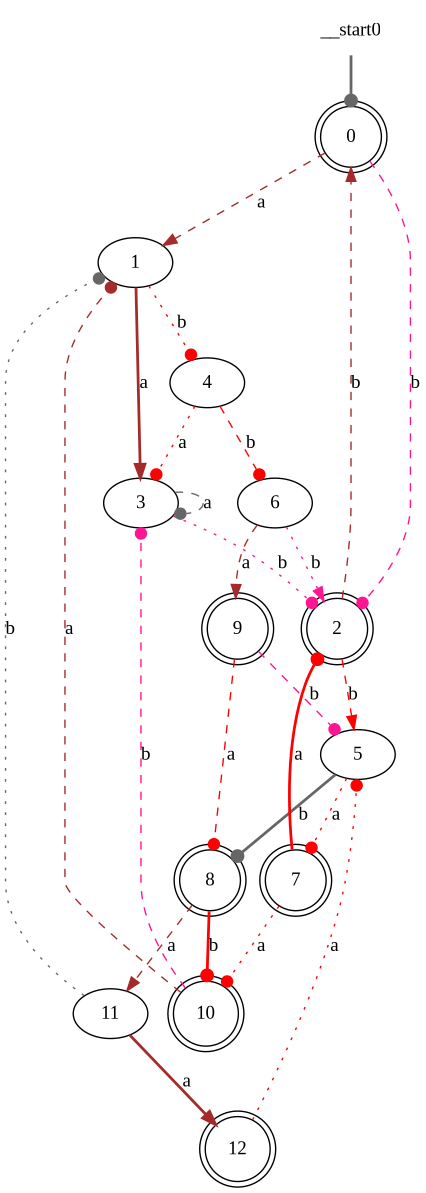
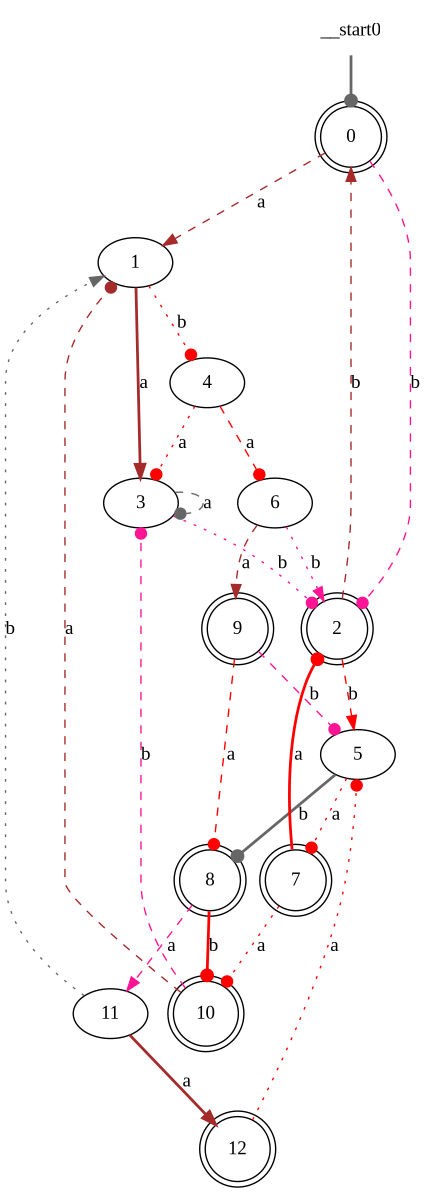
edge "4" -> "6": label "b" -> "a"
edge "11" -> "1": arrowhead dot -> normal
edge "8" -> "11": color brown -> deeppink
